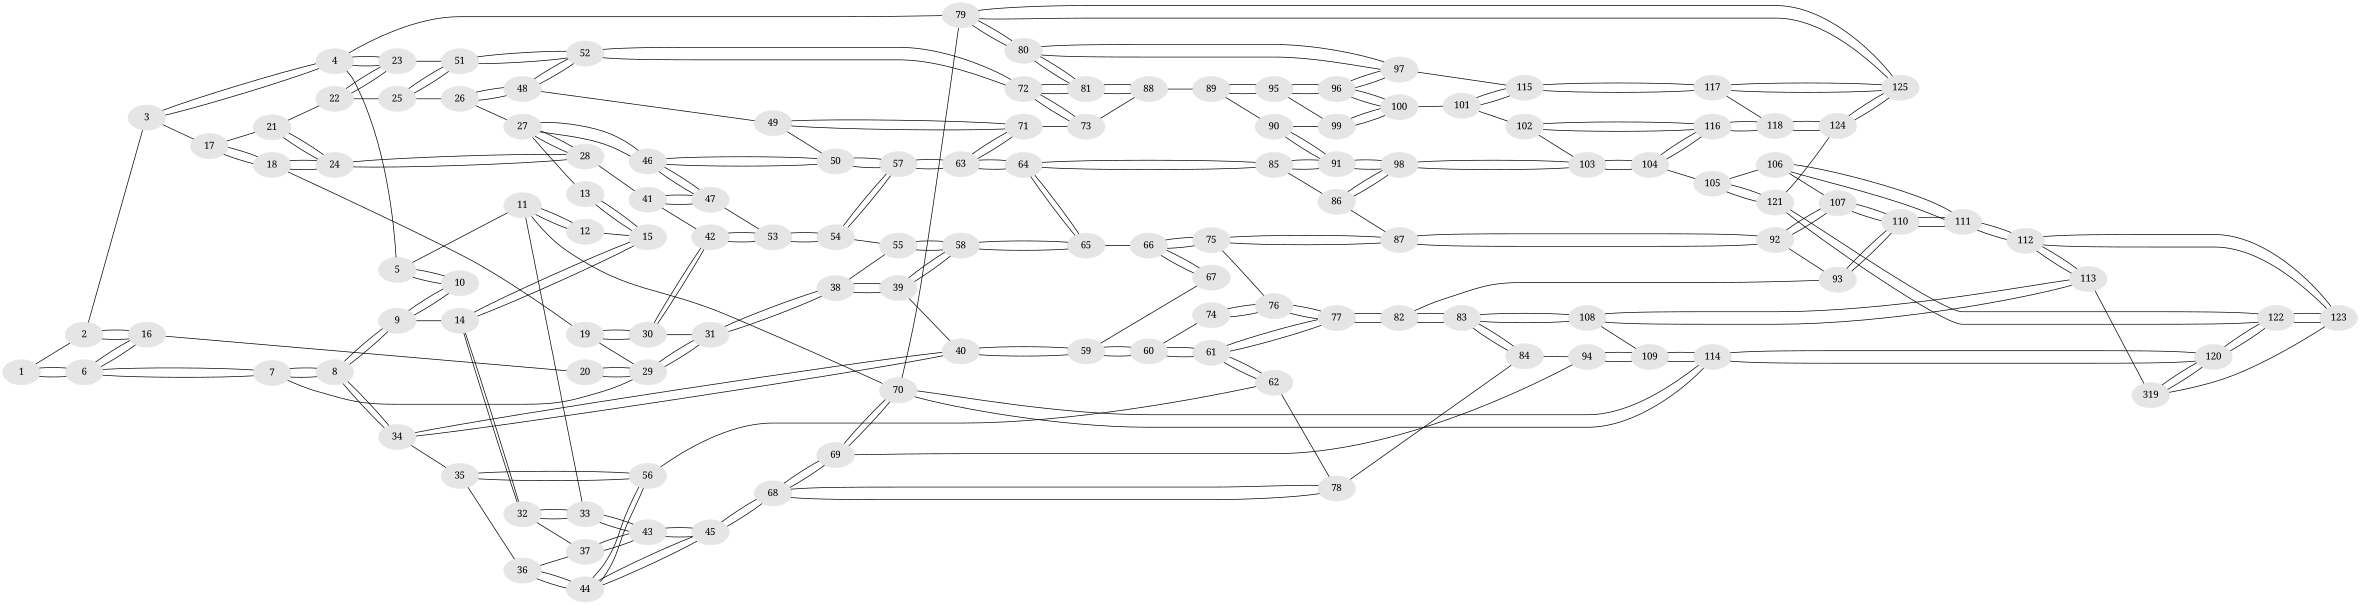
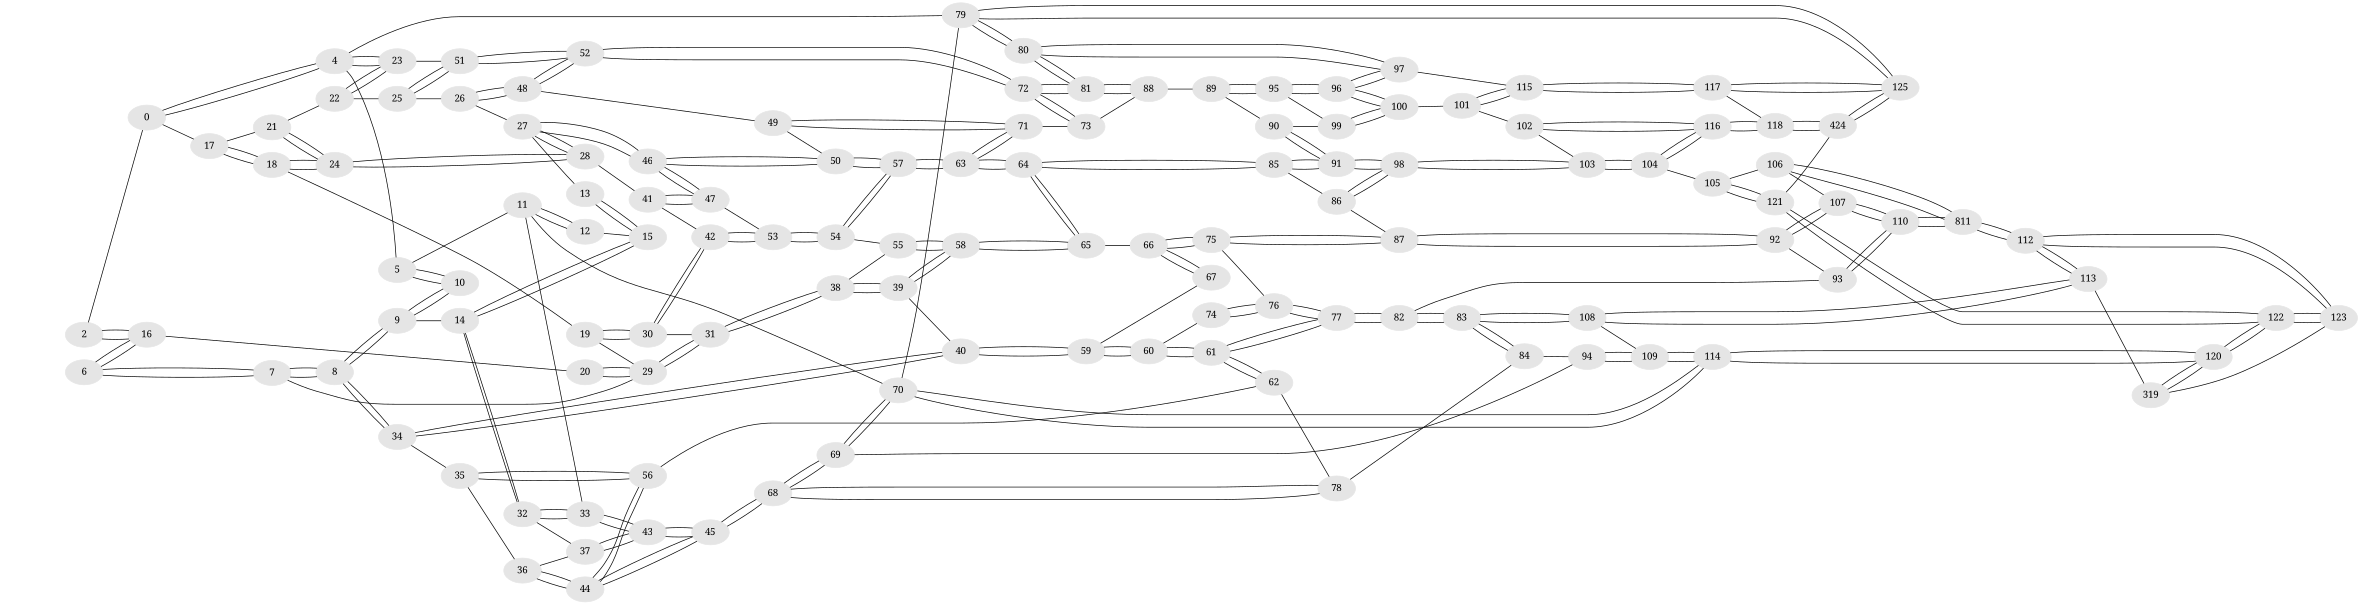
node "3": label "3" -> "0"
node "124": label "124" -> "424"
node "111": label "111" -> "811"
node "1": removed
